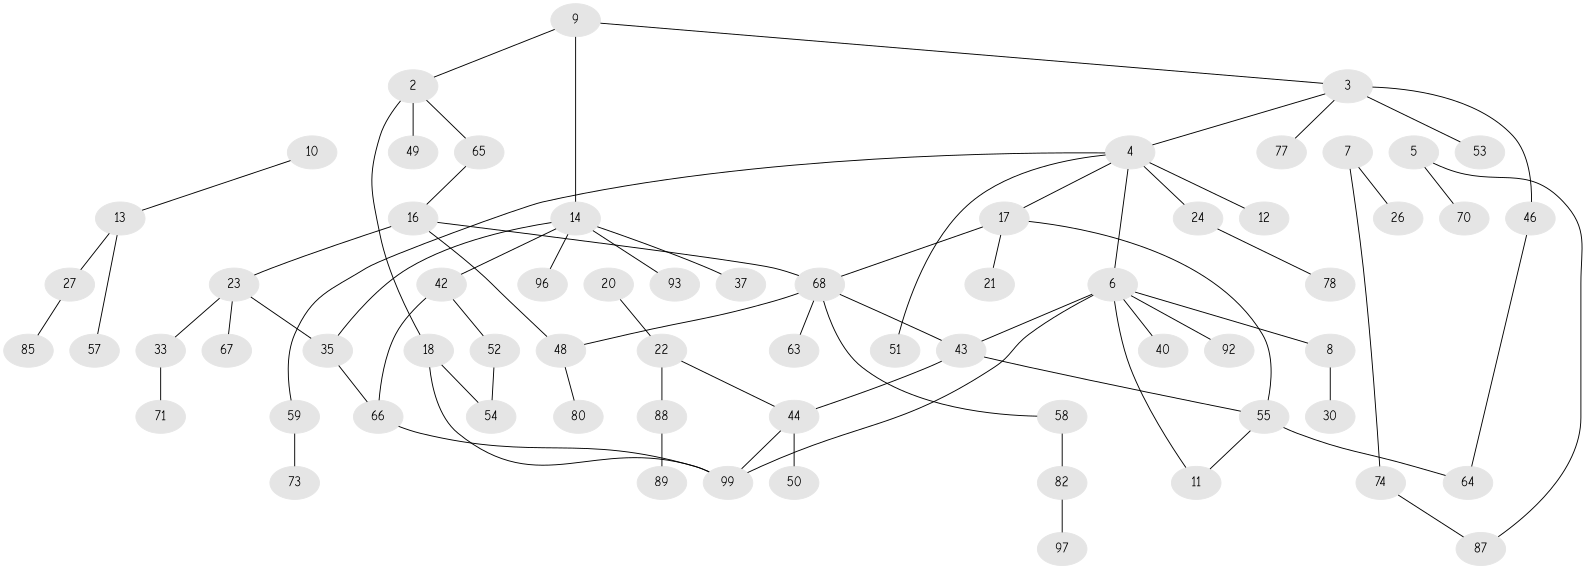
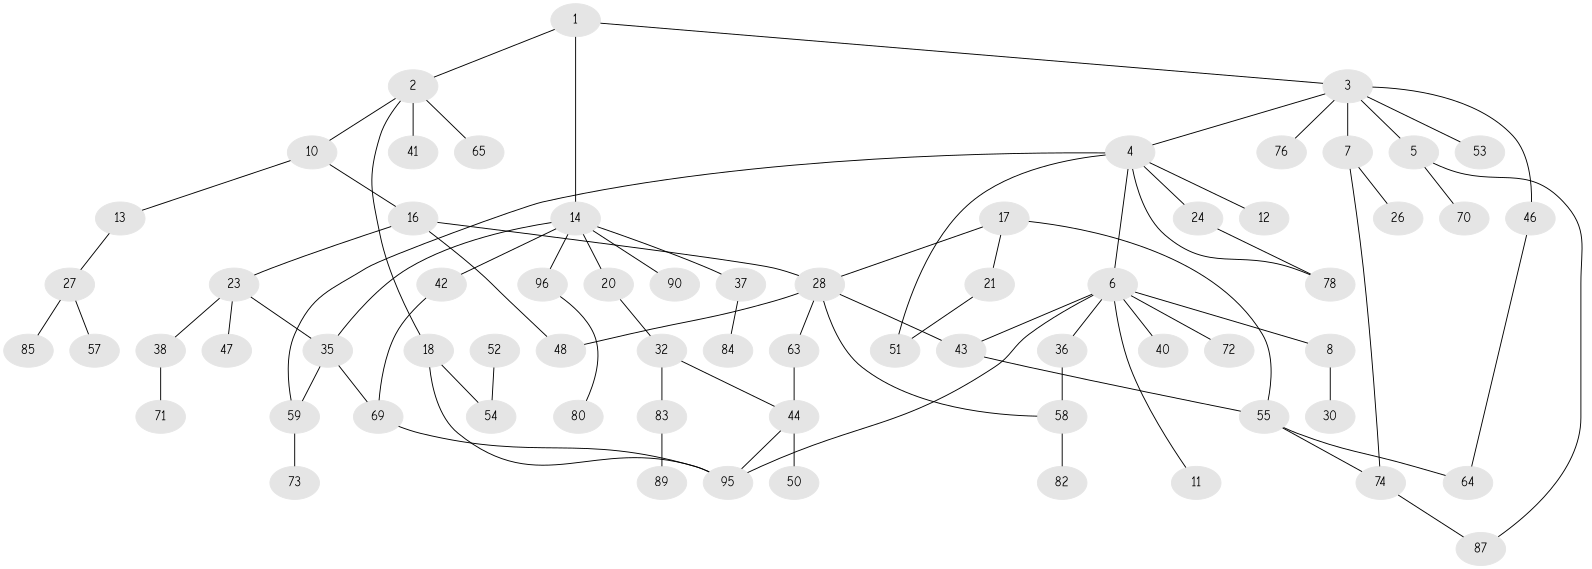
node "9": label "9" -> "1"
edge "2" -- "10": added
edge "3" -- "7": added
edge "3" -- "5": added
node "49": label "49" -> "41"
node "77": label "77" -> "76"
edge "65" -- "16": now "10" -- "16"
edge "4" -- "17": now "4" -- "78"
edge "14" -- "20": added
edge "13" -- "57": now "27" -- "57"
node "93": label "93" -> "90"
node "68": label "68" -> "28"
edge "42" -- "52": removed
edge "21" -- "51": added
node "33": label "33" -> "38"
node "67": label "67" -> "47"
node "22": label "22" -> "32"
node "84": added
node "36": added
node "92": label "92" -> "72"
edge "35" -- "59": added
edge "48" -- "80": now "96" -- "80"
edge "43" -- "44": now "63" -- "44"
node "66": label "66" -> "69"
node "88": label "88" -> "83"
edge "55" -- "11": now "55" -- "74"
node "99": label "99" -> "95"
node "97": removed
